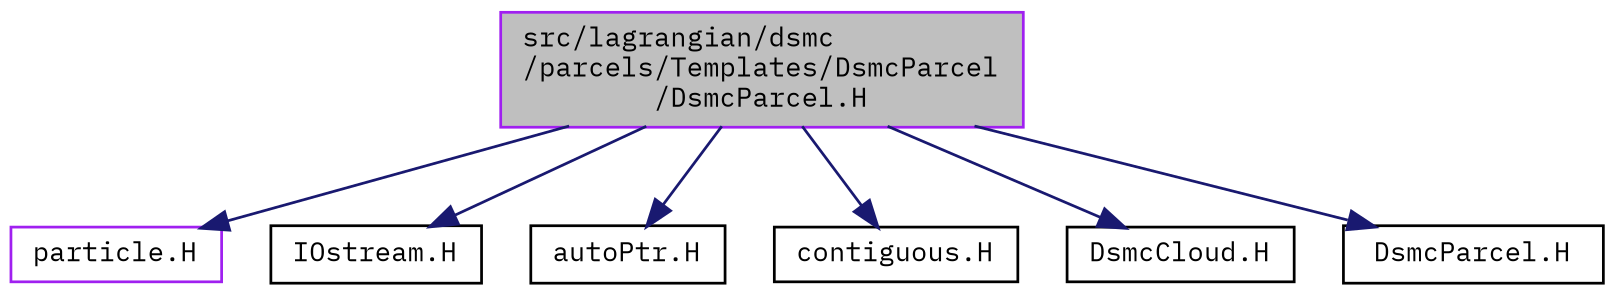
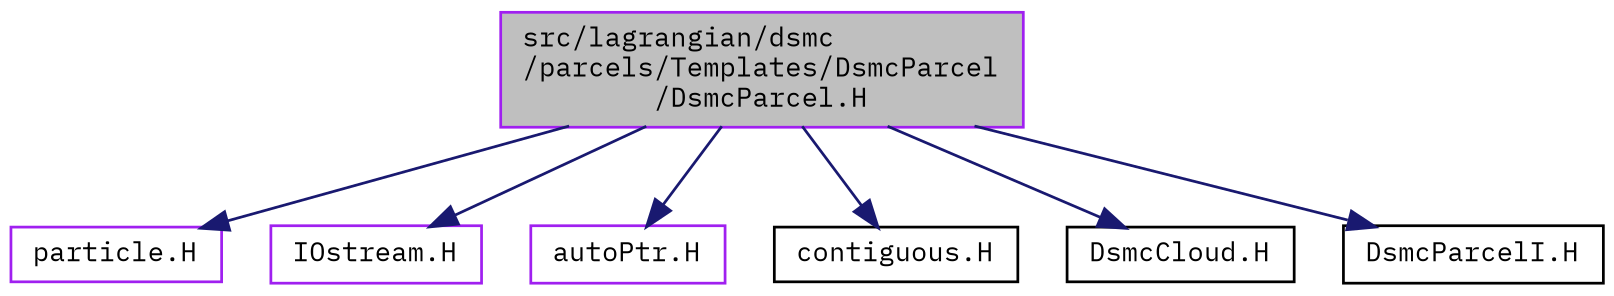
node "IOstream.H": color black -> purple
node "autoPtr.H": color black -> purple
node "DsmcParcel.H": label "DsmcParcel.H" -> "DsmcParcelI.H"
